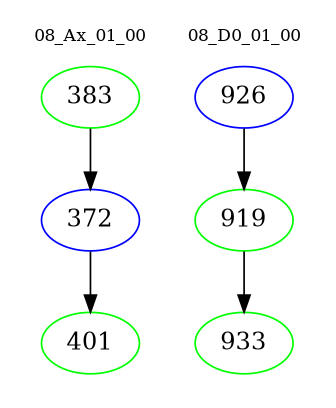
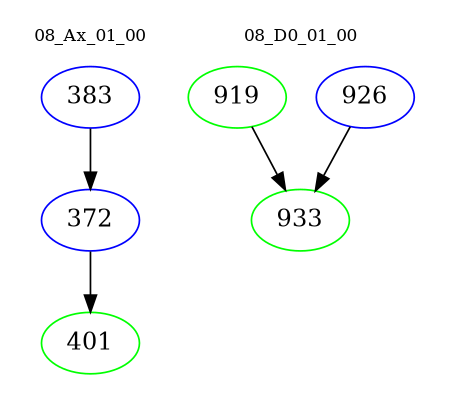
node "383": color green -> blue
edge "926" -> "919": now "926" -> "933"
